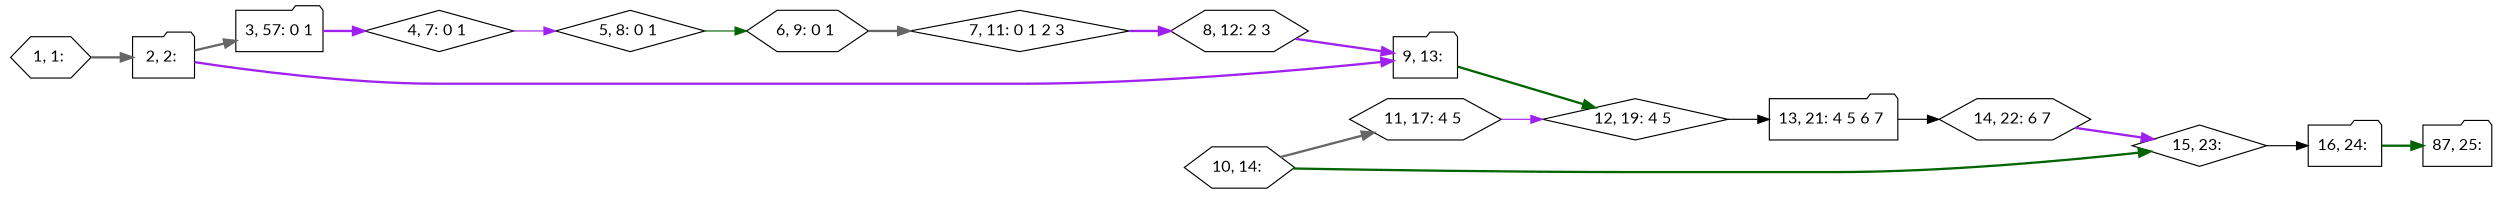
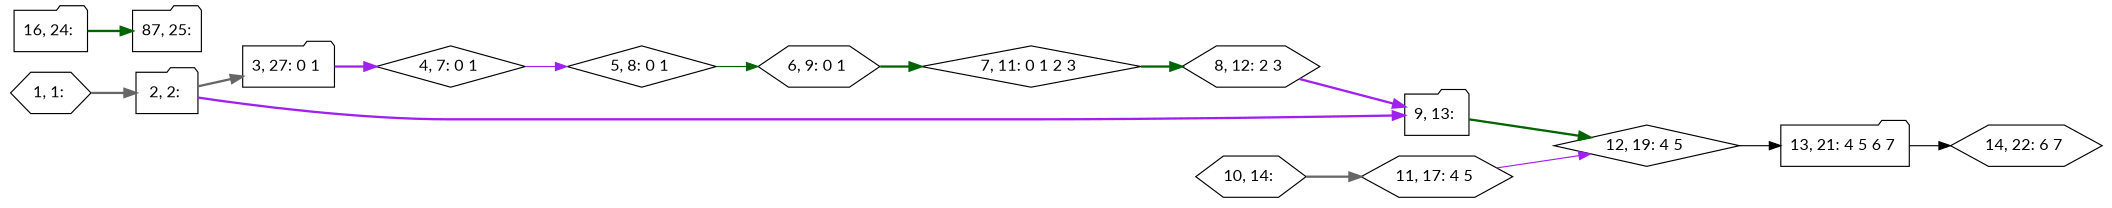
node "3, 57: 0 1": label "3, 57: 0 1" -> "3, 27: 0 1"
edge "6, 9: 0 1" -> "7, 11: 0 1 2 3": color gray40 -> darkgreen
edge "7, 11: 0 1 2 3" -> "8, 12: 2 3": color purple -> darkgreen
node "15, 23:": removed
